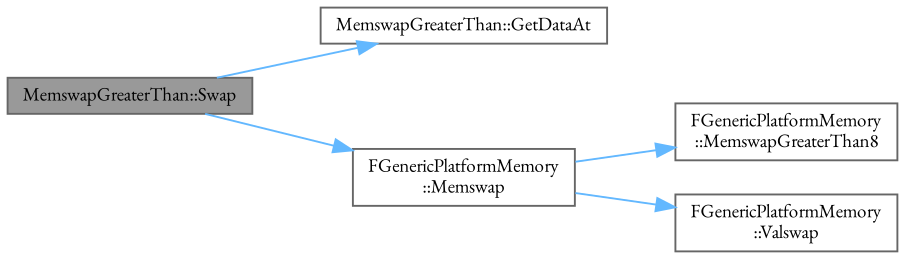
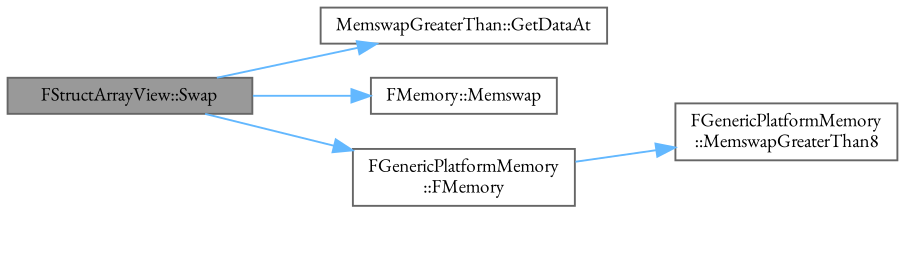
node "MemswapGreaterThan::Swap": label "MemswapGreaterThan::Swap" -> "FStructArrayView::Swap"
node "FMemory::Memswap": added
node "FGenericPlatformMemory ::Memswap": label "FGenericPlatformMemory ::Memswap" -> "FGenericPlatformMemory ::FMemory"
node "FGenericPlatformMemory ::Valswap": removed
